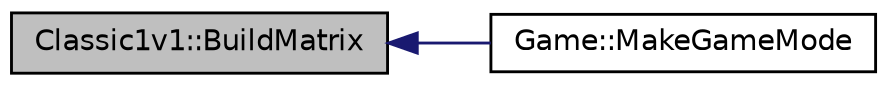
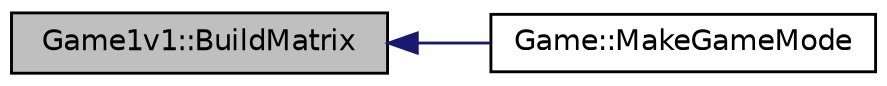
node "Classic1v1::BuildMatrix": label "Classic1v1::BuildMatrix" -> "Game1v1::BuildMatrix"
